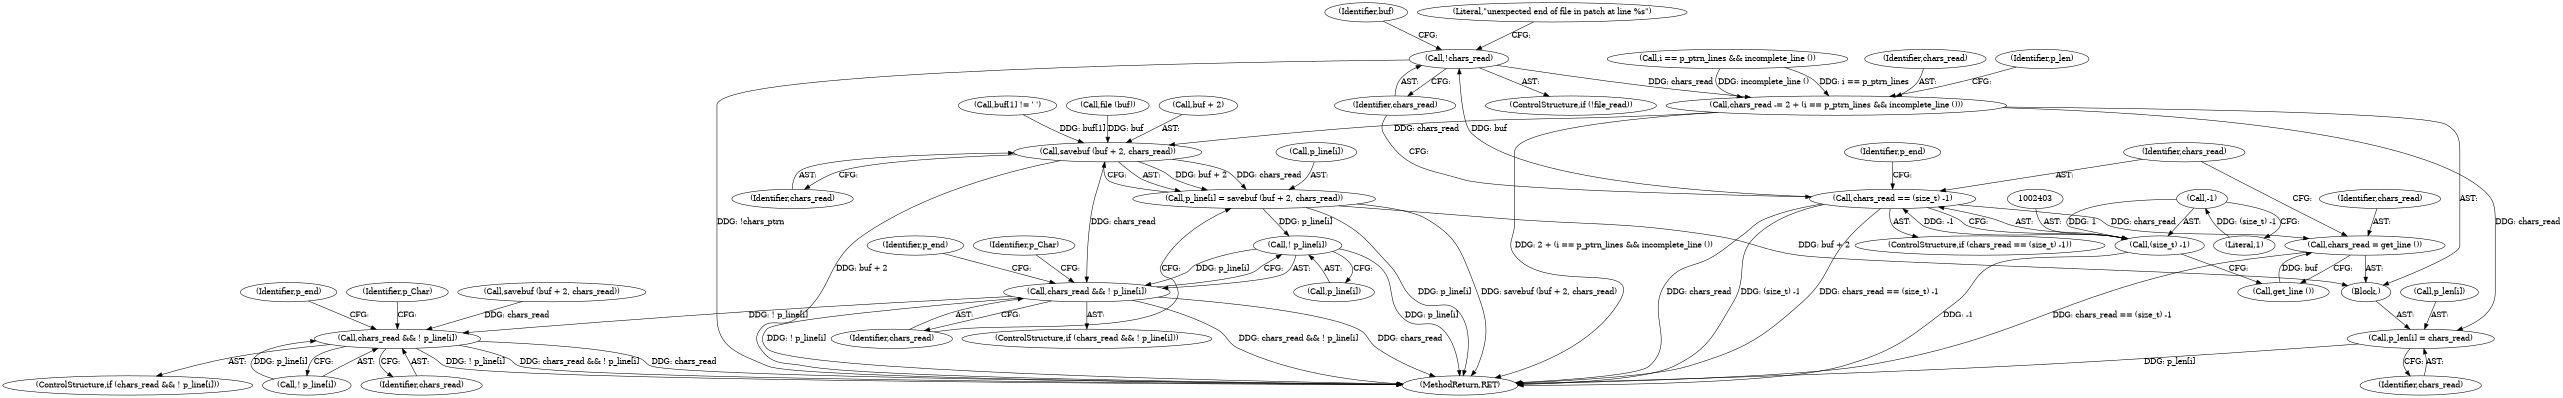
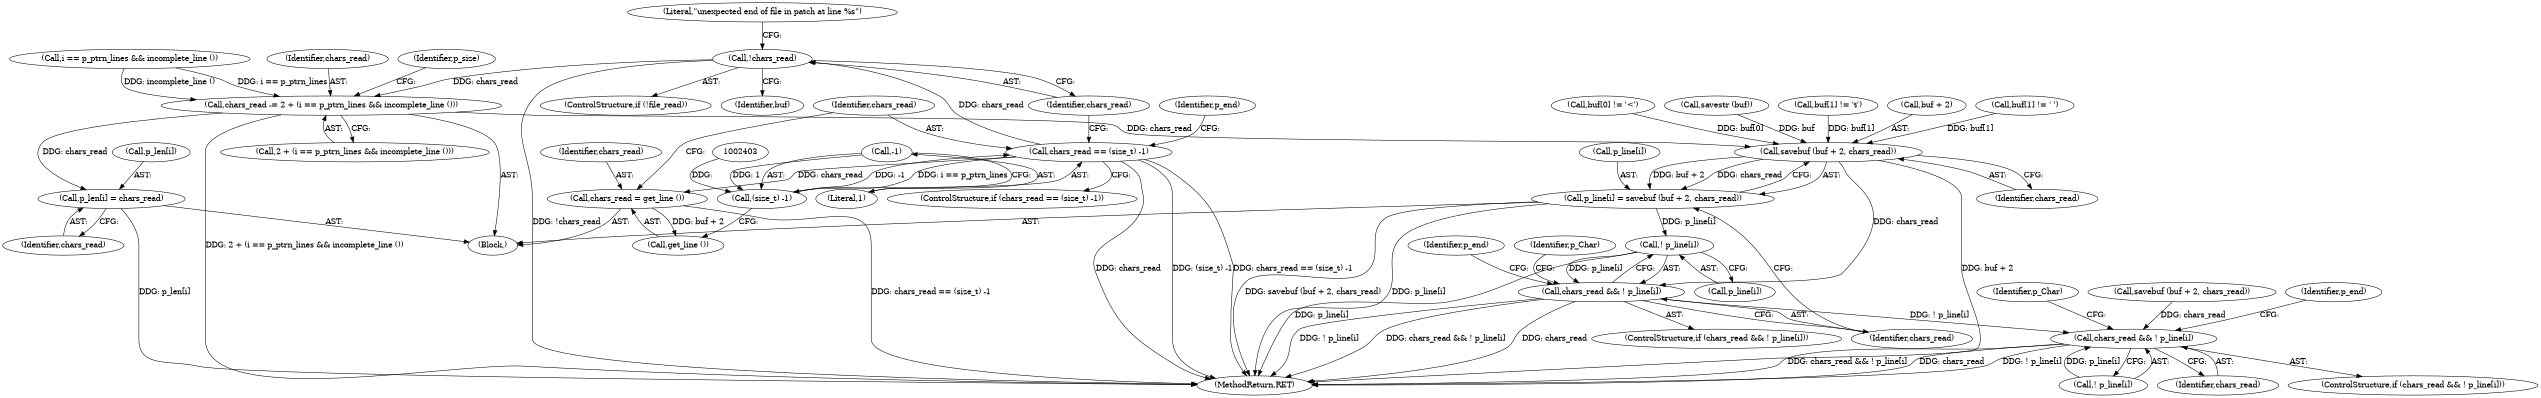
edge "(Identifier,buf)" -> "(Call,!chars_read)": reversed
node "(Identifier,p_len)": label "(Identifier,p_len)" -> "(Identifier,p_size)"
node "(Call,file (buf))": label "(Call,file (buf))" -> "(Call,savestr (buf))"
node "(Call,buf[0] != '<')": added
node "(Call,buf[1] != 't')": added
edge "(Call,chars_read == (size_t) -1)" -> "(Call,!chars_read)": label "DDG: buf" -> "DDG: chars_read"
node "(Call,2 + (i == p_ptrn_lines && incomplete_line ()))": added
edge "(Call,!chars_read)" -> "(MethodReturn,RET)": label "DDG: !chars_ptrn" -> "DDG: !chars_read"
edge "(Call,chars_read == (size_t) -1)" -> "(ControlStructure,if (chars_read == (size_t) -1))": label "AST: " -> "CFG: "
edge "(Call,chars_read == (size_t) -1)" -> "(Call,(size_t) -1)": label "CFG: " -> "DDG: i == p_ptrn_lines"
edge "1002403" -> "(Call,(size_t) -1)": label "AST: " -> "DDG: "
edge "(Literal,1)" -> "(Call,-1)": label "DDG: (size_t) -1" -> "AST: "
edge "(Call,p_line[i] = savebuf (buf + 2, chars_read))" -> "(Block,)": label "DDG: buf + 2" -> "AST: "
edge "(Call,get_line ())" -> "(Call,chars_read = get_line ())": label "DDG: buf" -> "AST: "
edge "(Call,chars_read = get_line ())" -> "(Call,get_line ())": label "CFG: " -> "DDG: buf + 2"
edge "(Block,)" -> "(Call,p_len[i] = chars_read)": reversed
edge "(Call,(size_t) -1)" -> "(MethodReturn,RET)": removed, label "DDG: -1"
